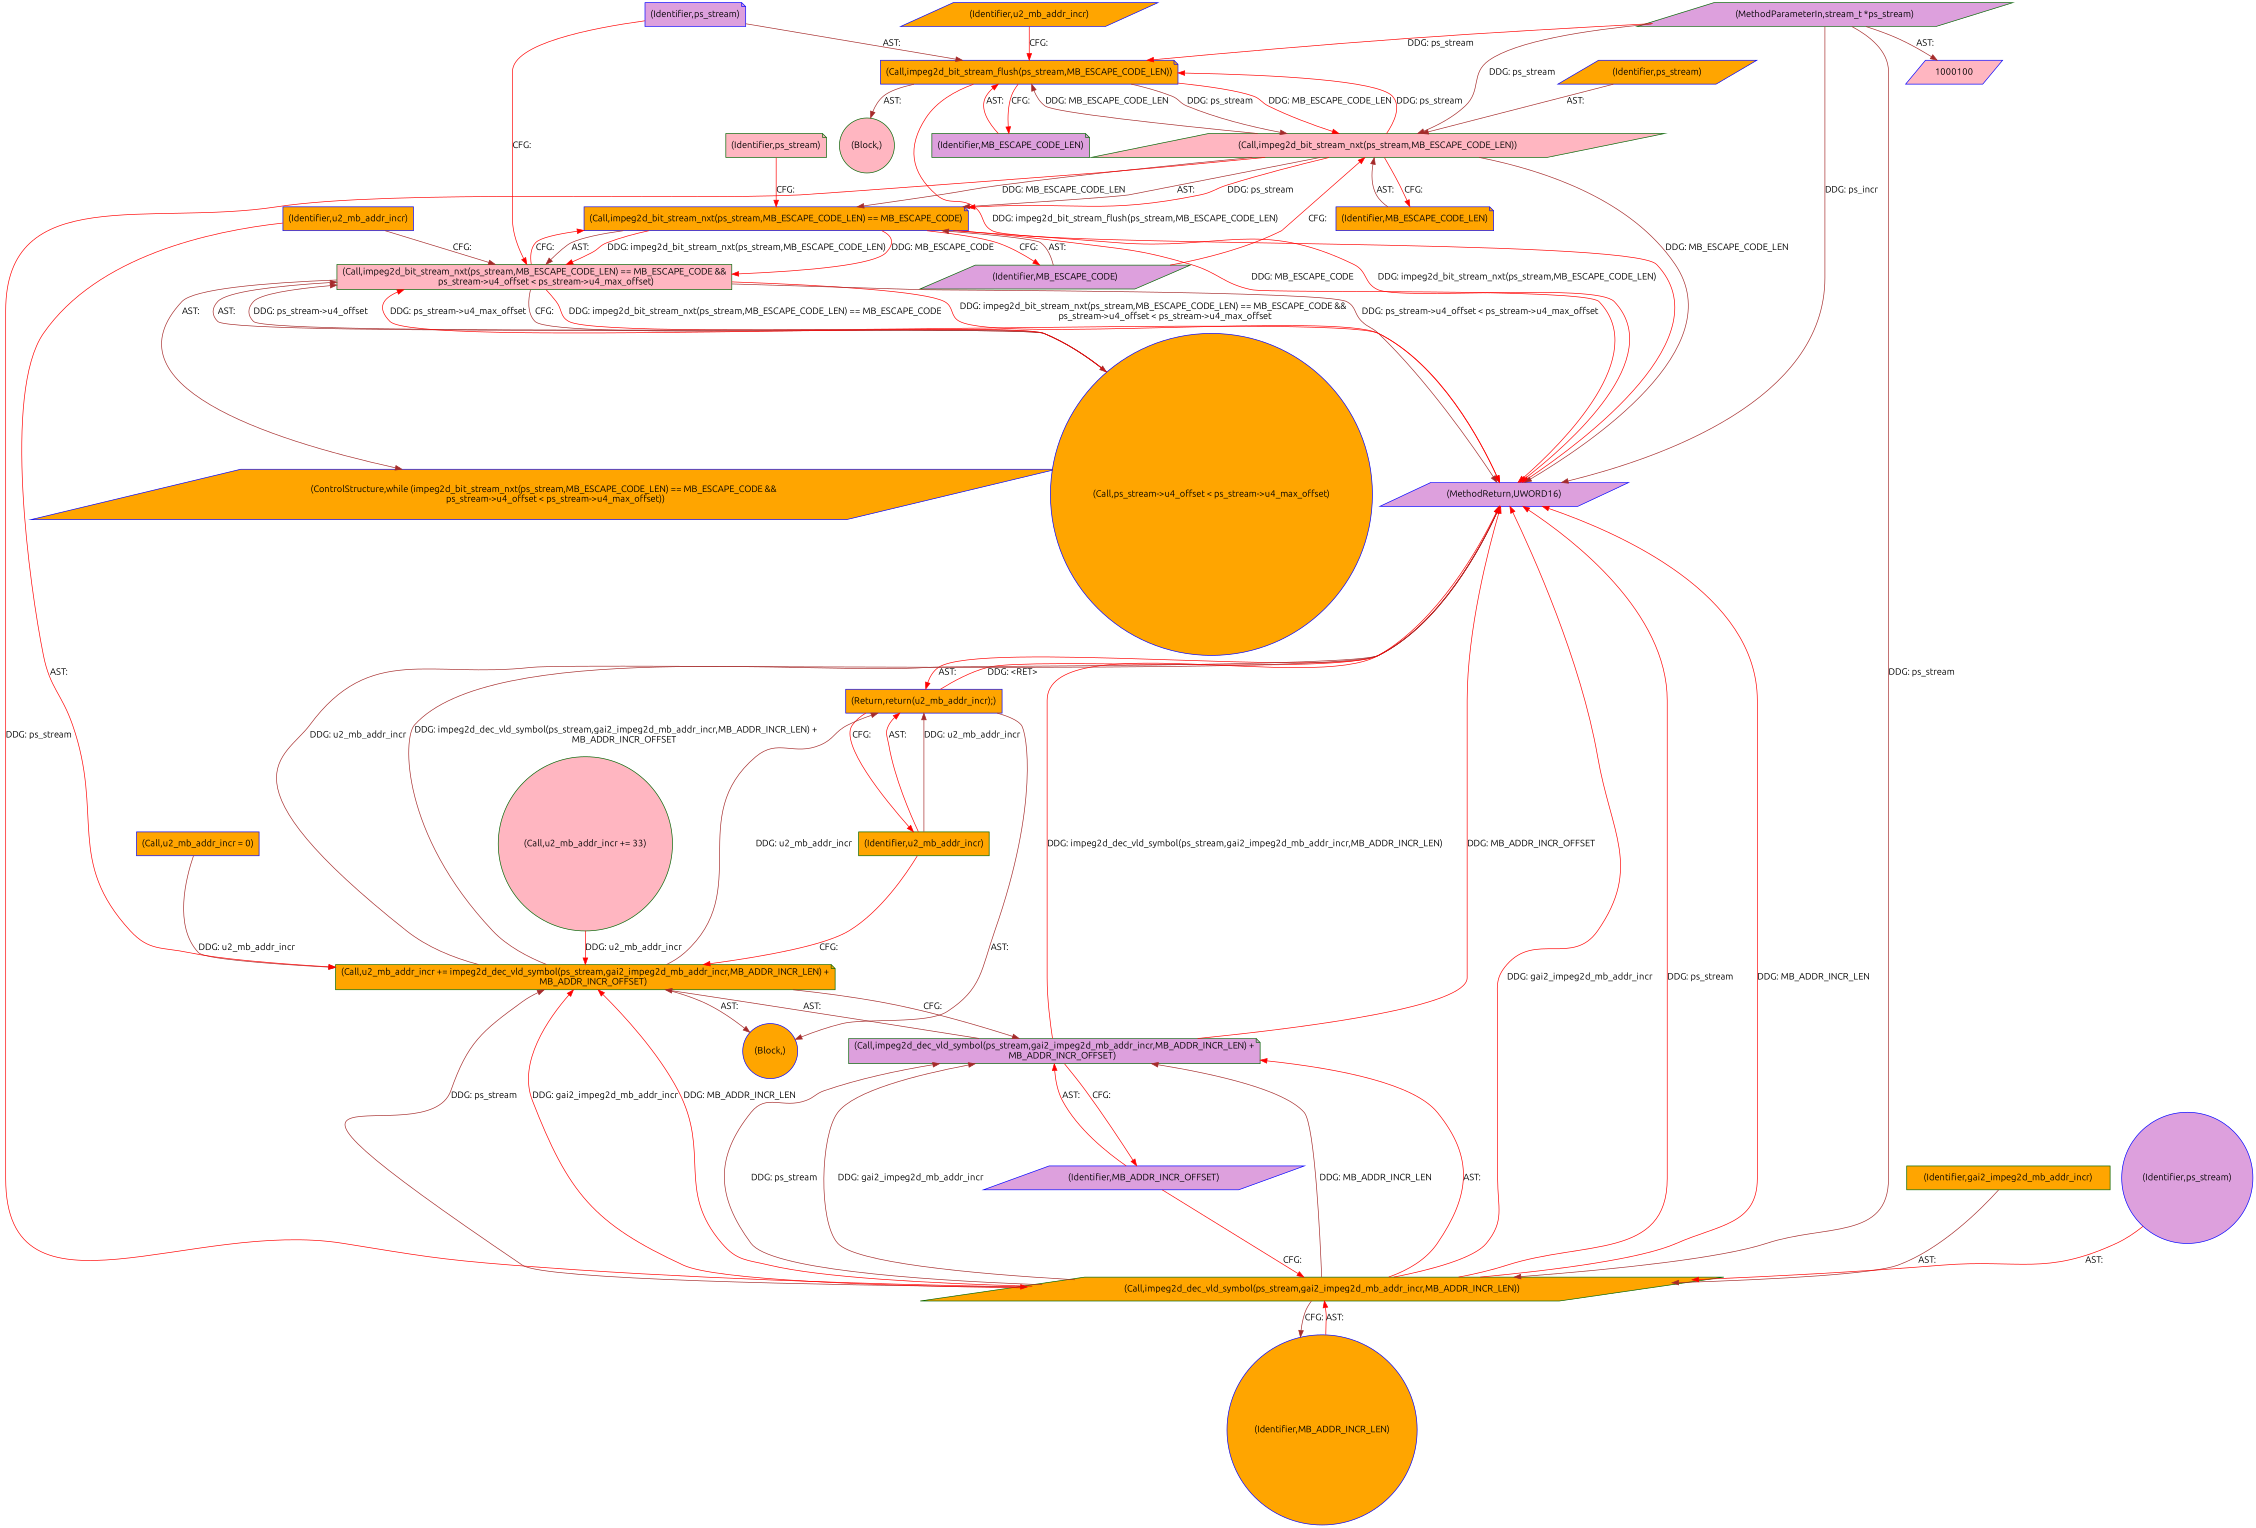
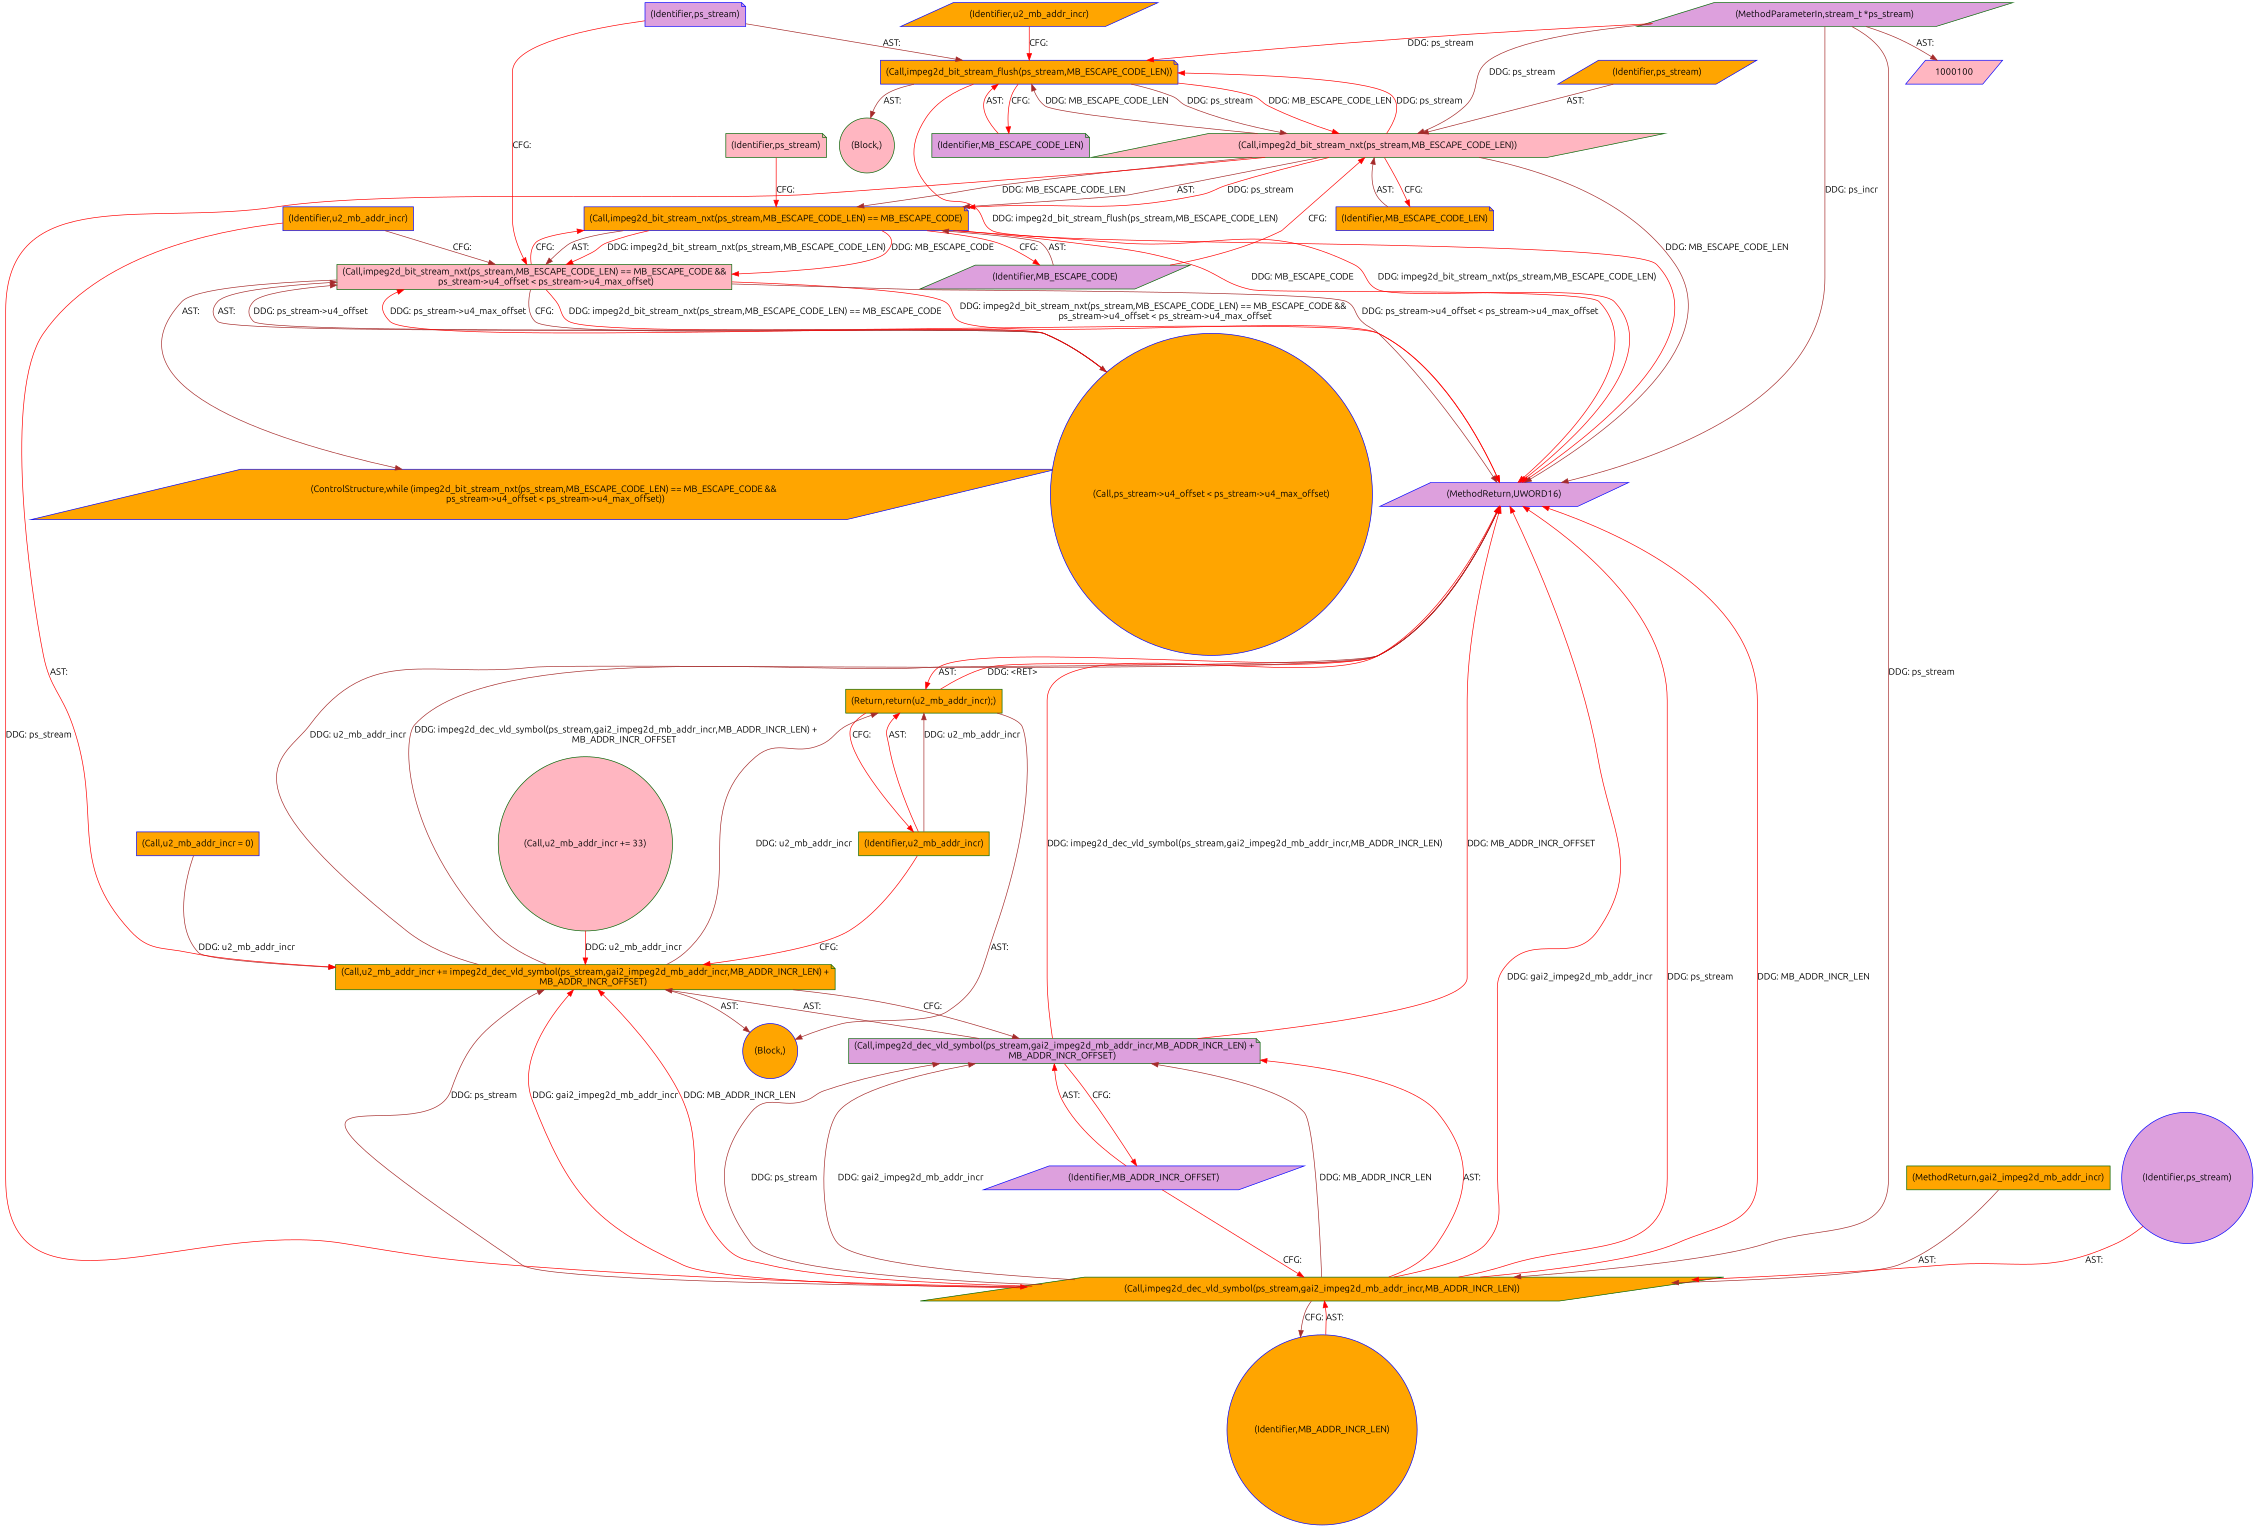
node "(Return,return(u2_mb_addr_incr);)": color blue -> darkgreen
node "(Identifier,gai2_impeg2d_mb_addr_incr)": label "(Identifier,gai2_impeg2d_mb_addr_incr)" -> "(MethodReturn,gai2_impeg2d_mb_addr_incr)"
